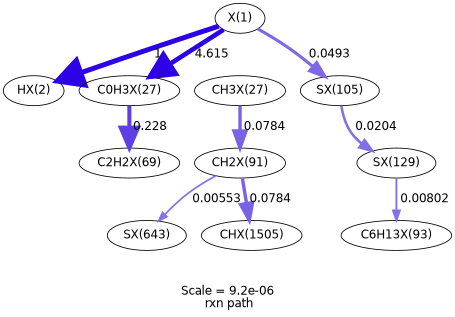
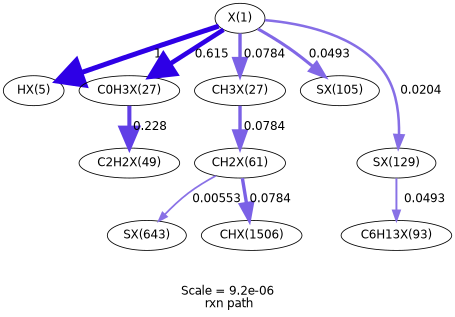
edge "X(1)" -> "CH3X(27)": added, label "0.0784"
edge "X(1)" -> "C0H3X(27)": label " 4.615" -> " 0.615"
node "HX(2)": label "HX(2)" -> "HX(5)"
edge "SX(105)" -> "SX(129)": now "X(1)" -> "SX(129)"
node "C2H2X(69)": label "C2H2X(69)" -> "C2H2X(49)"
node "CH2X(91)": label "CH2X(91)" -> "CH2X(61)"
edge "SX(129)" -> "C6H13X(93)": label " 0.00802" -> " 0.0493"
node "CHX(1505)": label "CHX(1505)" -> "CHX(1506)"
